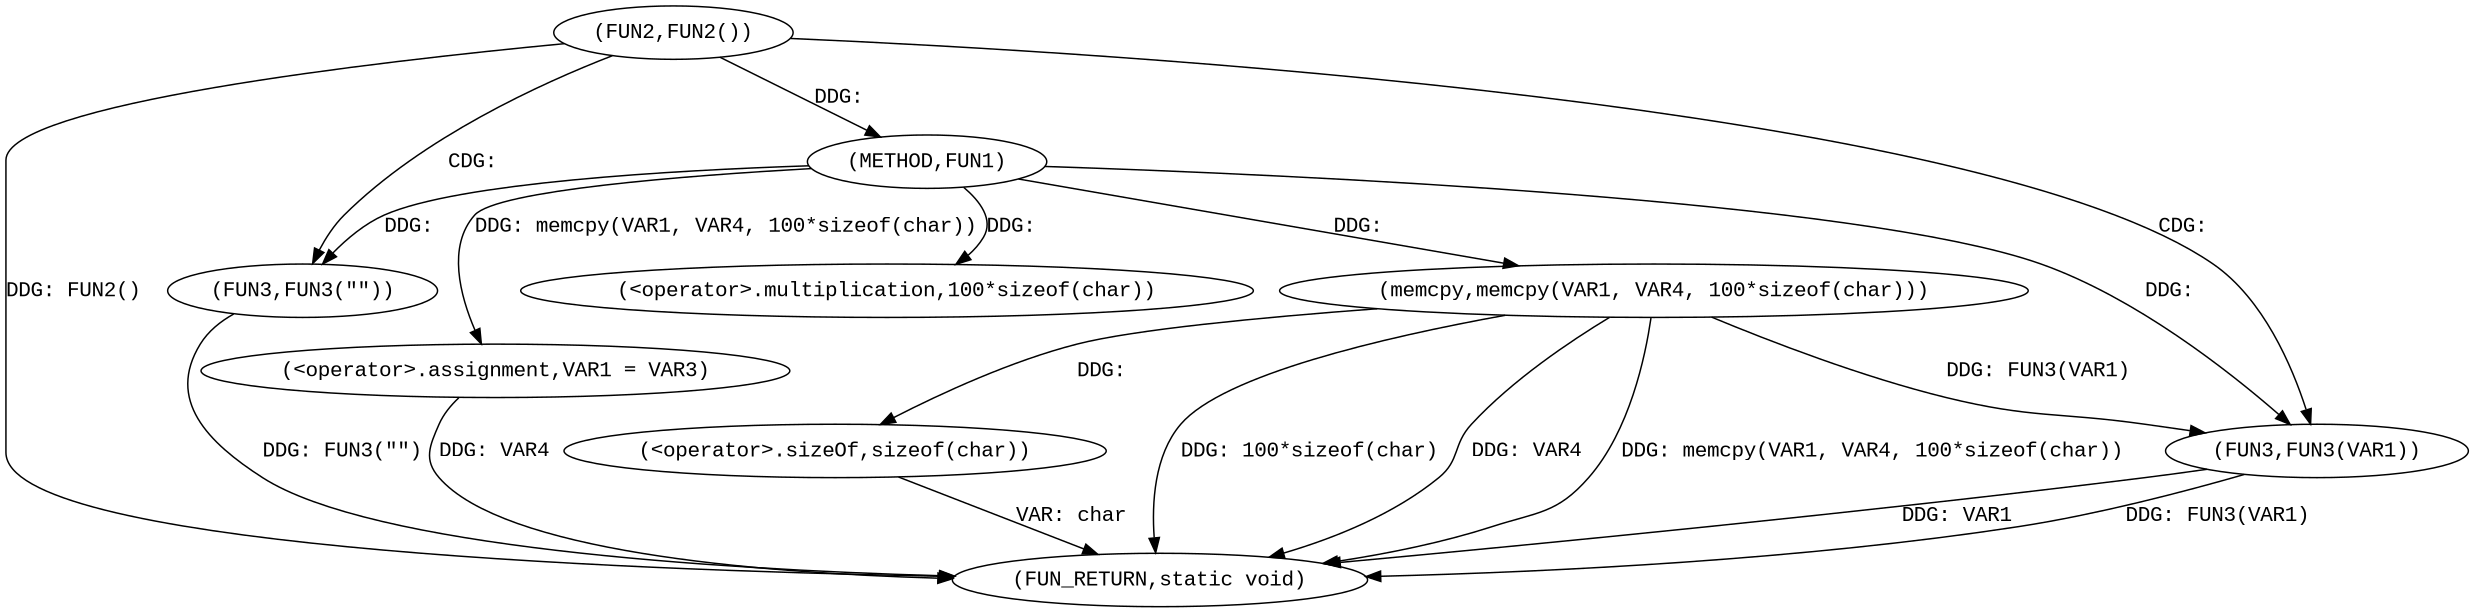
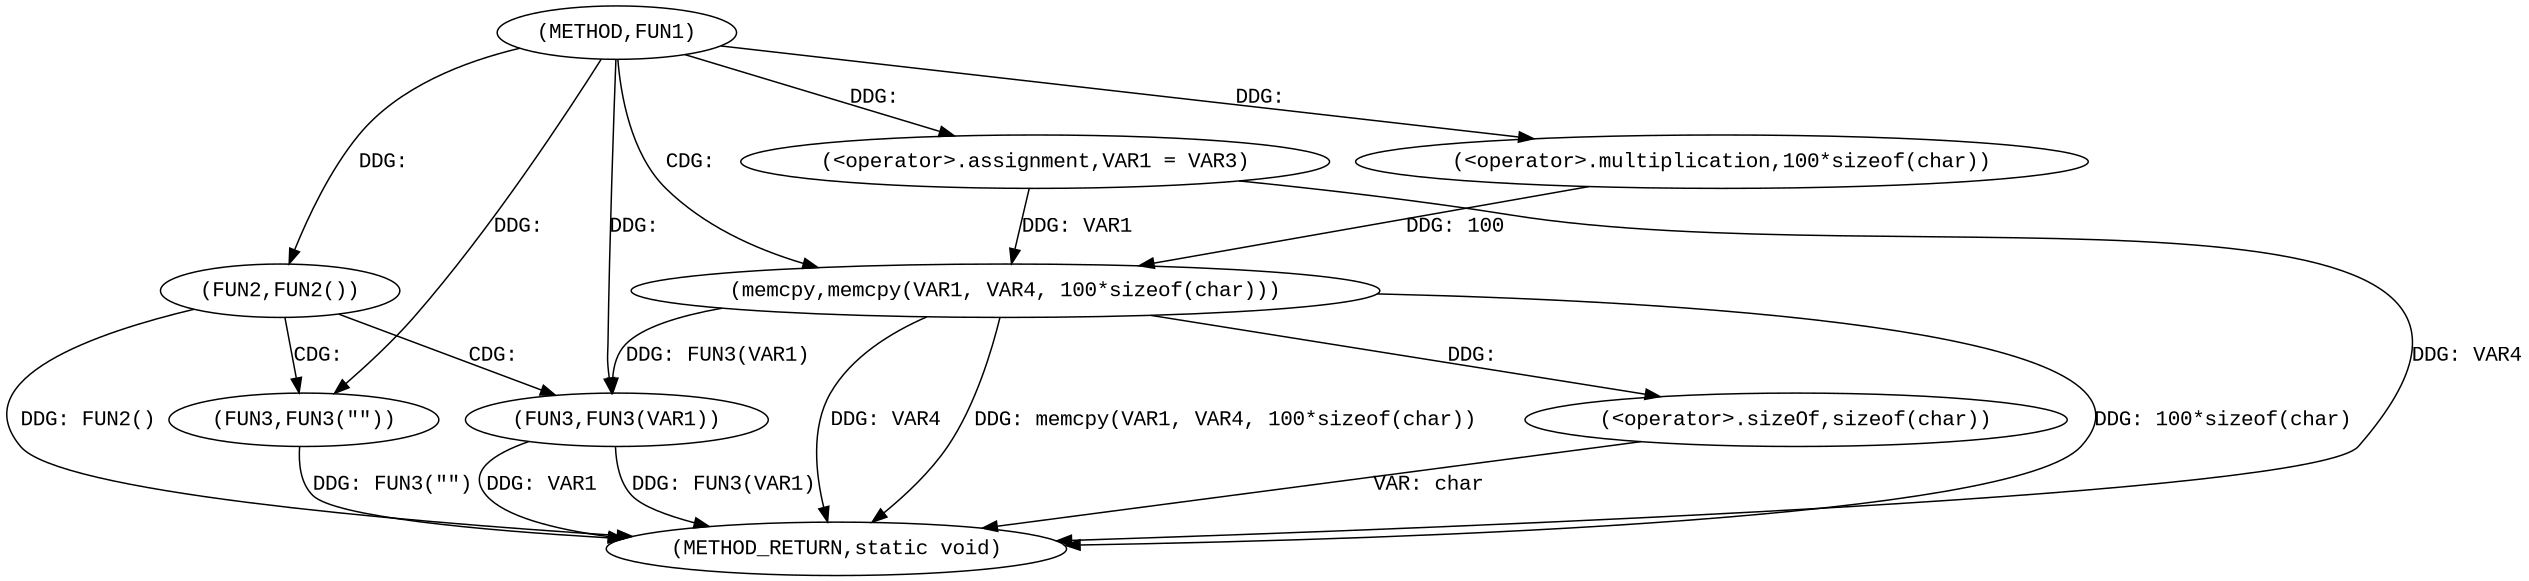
edge "(FUN2,FUN2())" -> "(METHOD,FUN1)": reversed
edge "(<operator>.assignment,VAR1 = VAR3)" -> "(memcpy,memcpy(VAR1, VAR4, 100*sizeof(char)))": added, label "DDG: VAR1"
edge "(<operator>.multiplication,100*sizeof(char))" -> "(memcpy,memcpy(VAR1, VAR4, 100*sizeof(char)))": added, label "DDG: 100"
edge "(METHOD,FUN1)" -> "(<operator>.assignment,VAR1 = VAR3)": label "DDG: memcpy(VAR1, VAR4, 100*sizeof(char))" -> "DDG: "
edge "(METHOD,FUN1)" -> "(memcpy,memcpy(VAR1, VAR4, 100*sizeof(char)))": label "DDG: " -> "CDG: "
node "(FUN_RETURN,static void)": label "(FUN_RETURN,static void)" -> "(METHOD_RETURN,static void)"
